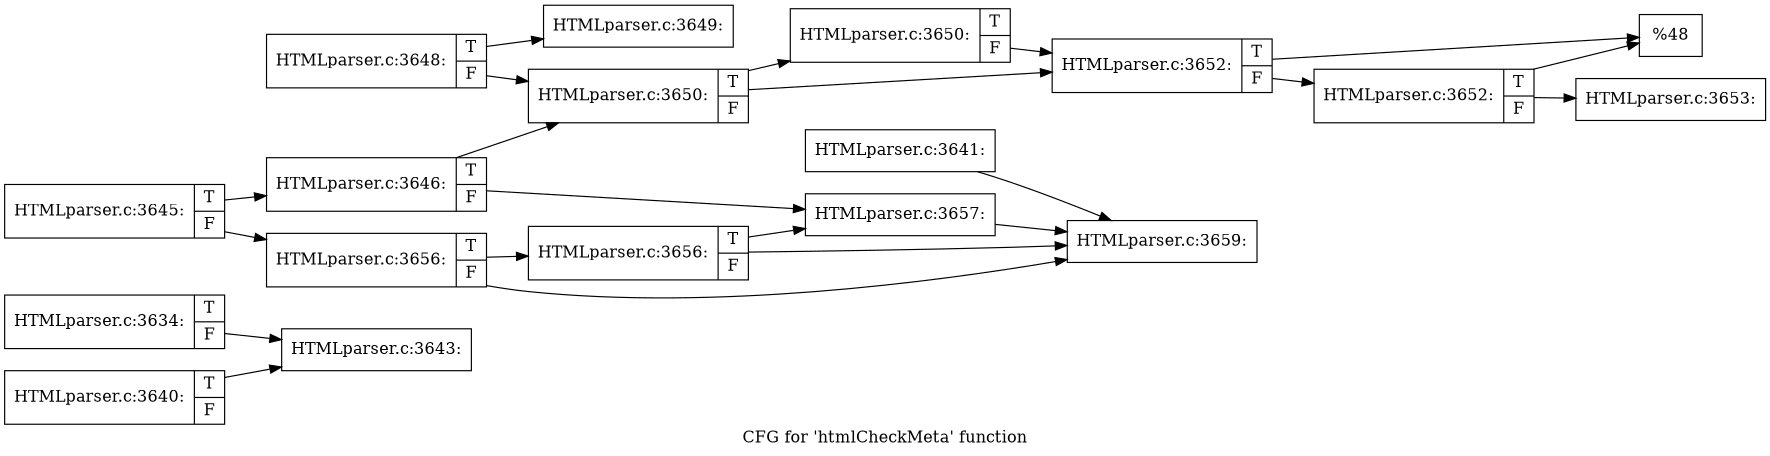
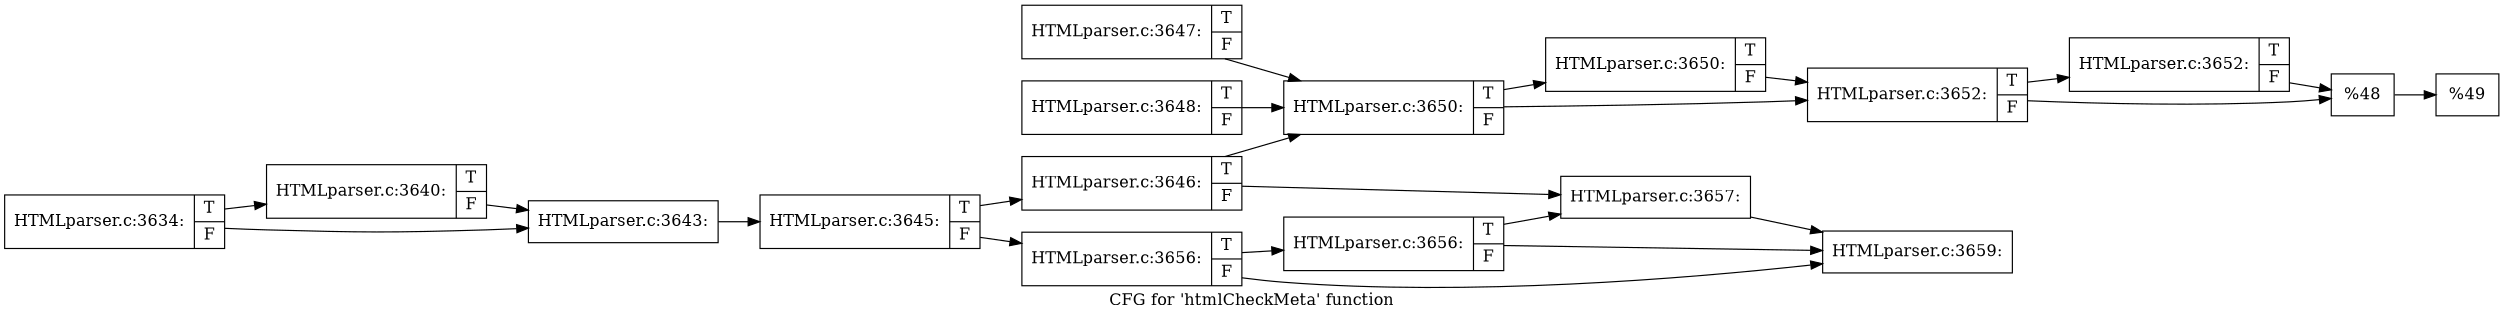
node "HTMLparser.c:3649:": removed
node "HTMLparser.c:3647:": added
node "%49": added
node "HTMLparser.c:3653:": removed
node "HTMLparser.c:3641:": removed
edge "HTMLparser.c:3634:" -> "HTMLparser.c:3640:": added
edge "HTMLparser.c:3643:" -> "HTMLparser.c:3645:": added
